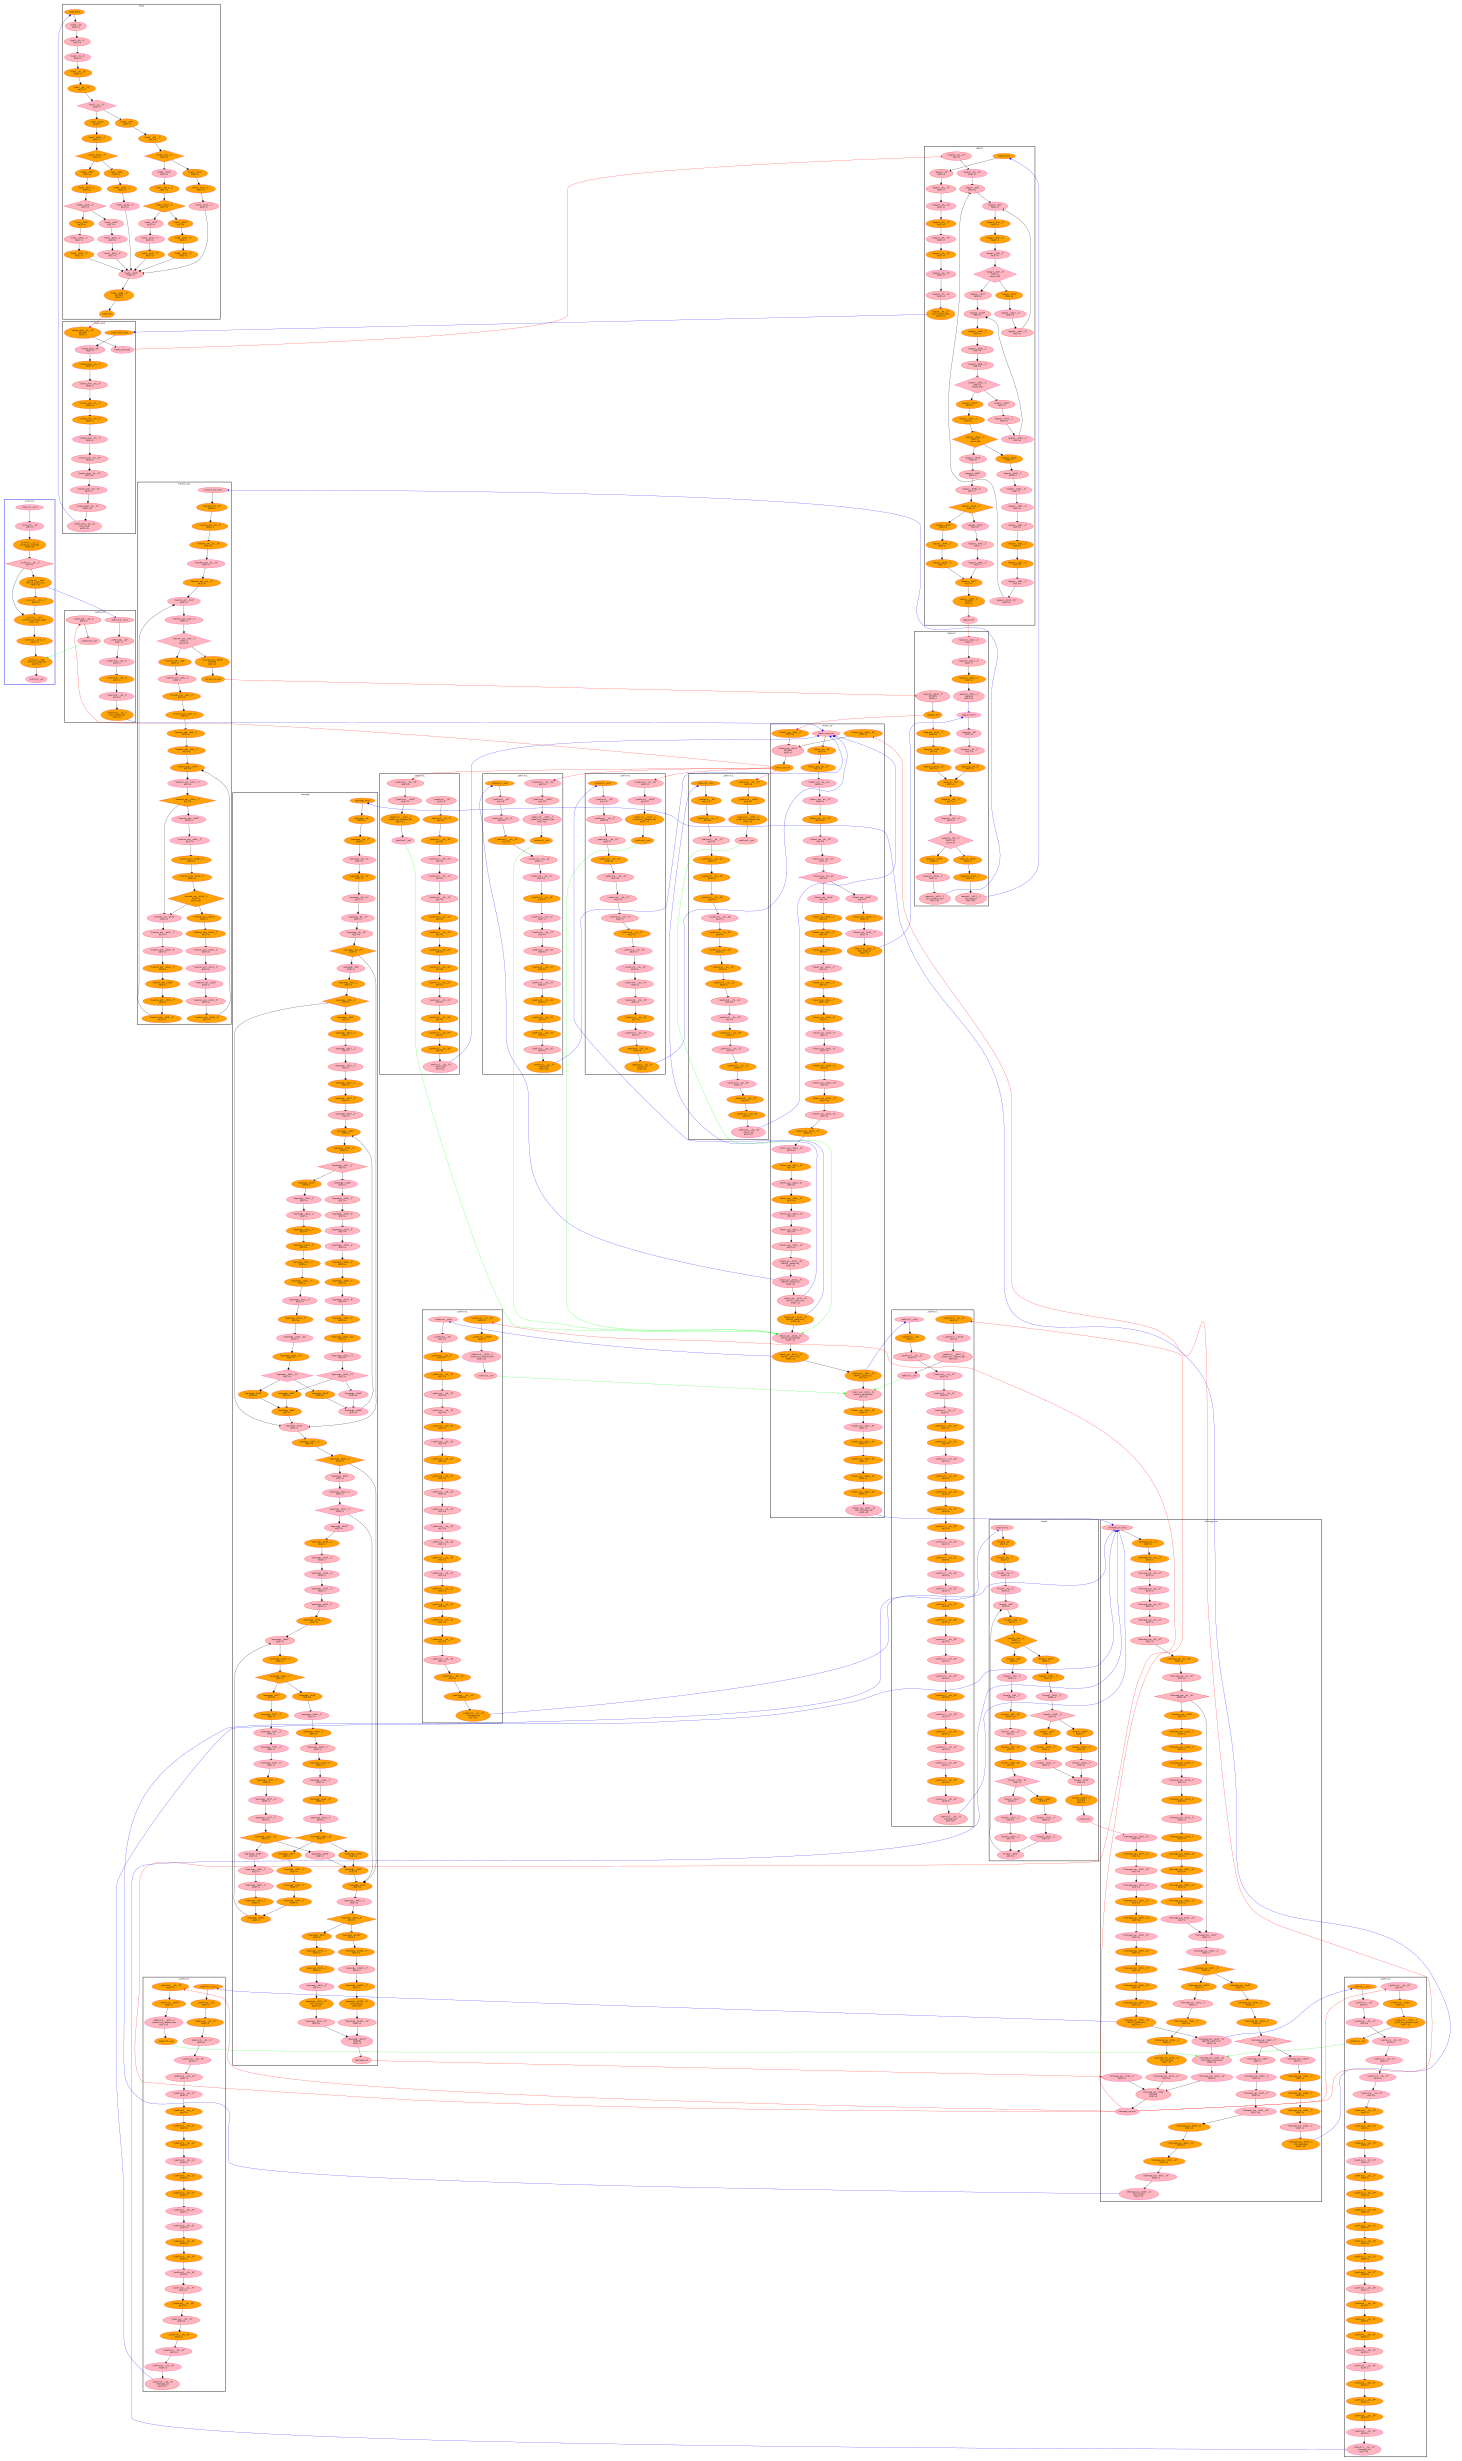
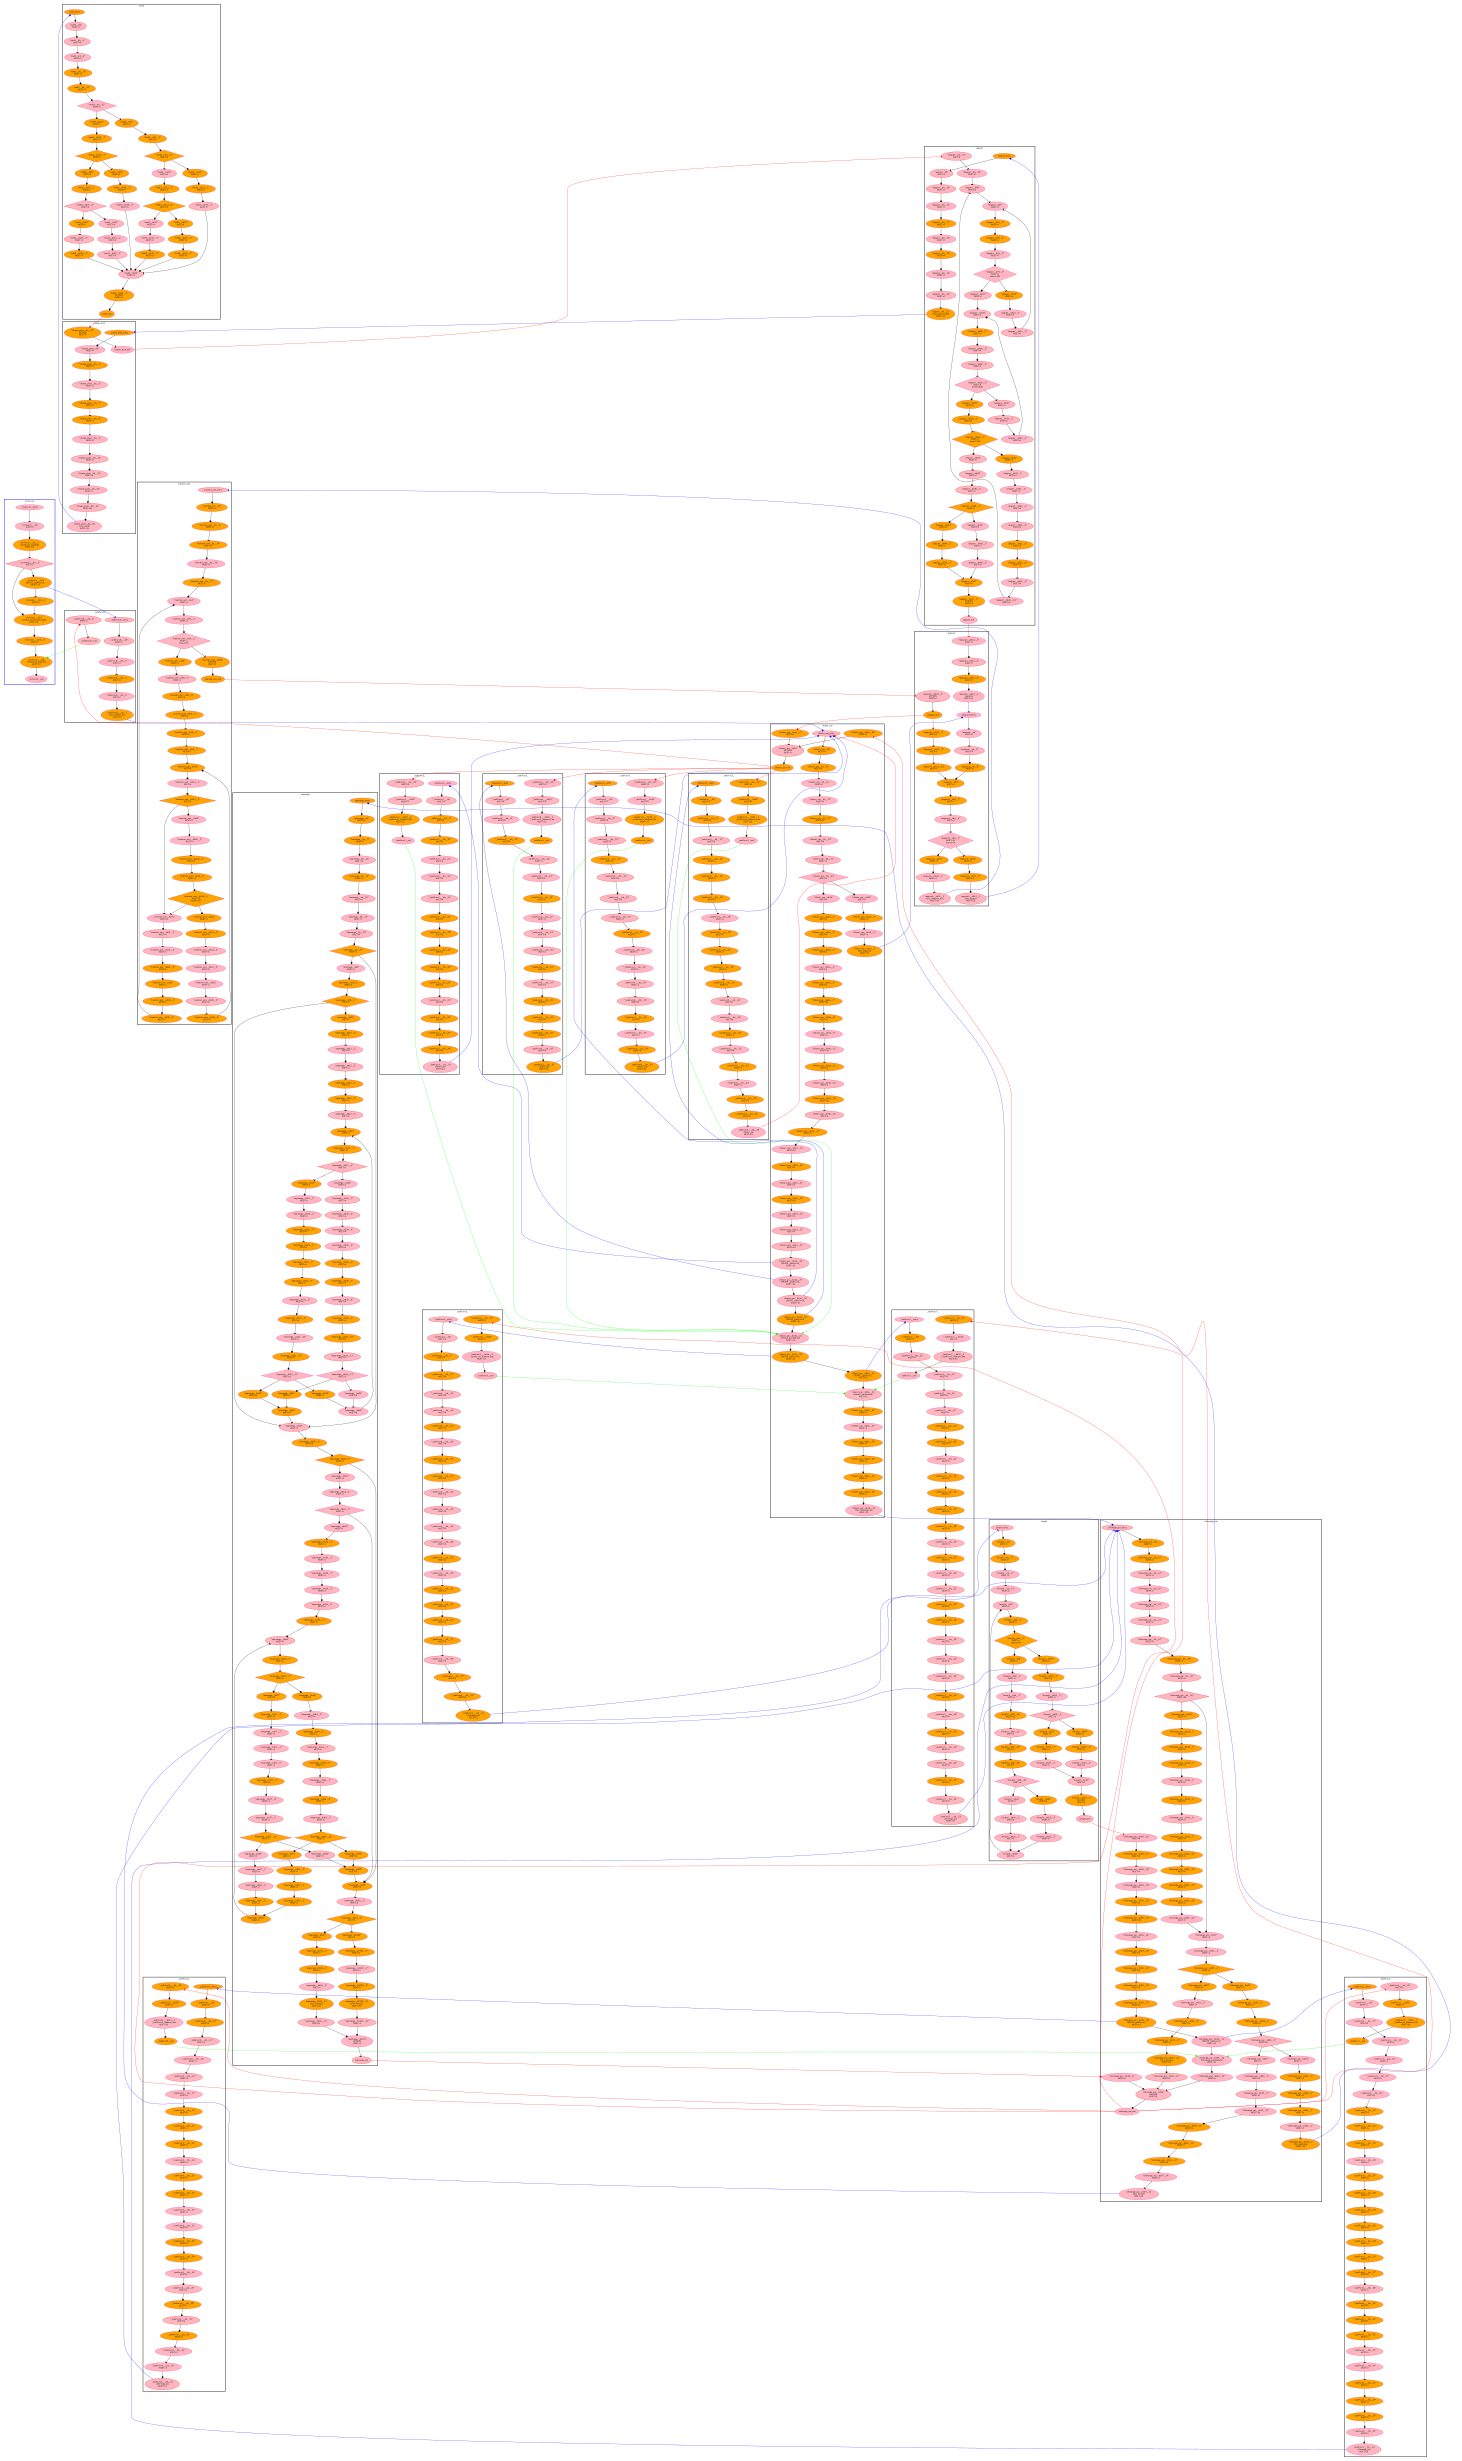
node "_taskFunc2__entry": added
edge "_taskFunc5___bb__38 cilksort_par WCET=19" -> "cilksort_par_entry": color blue -> red
